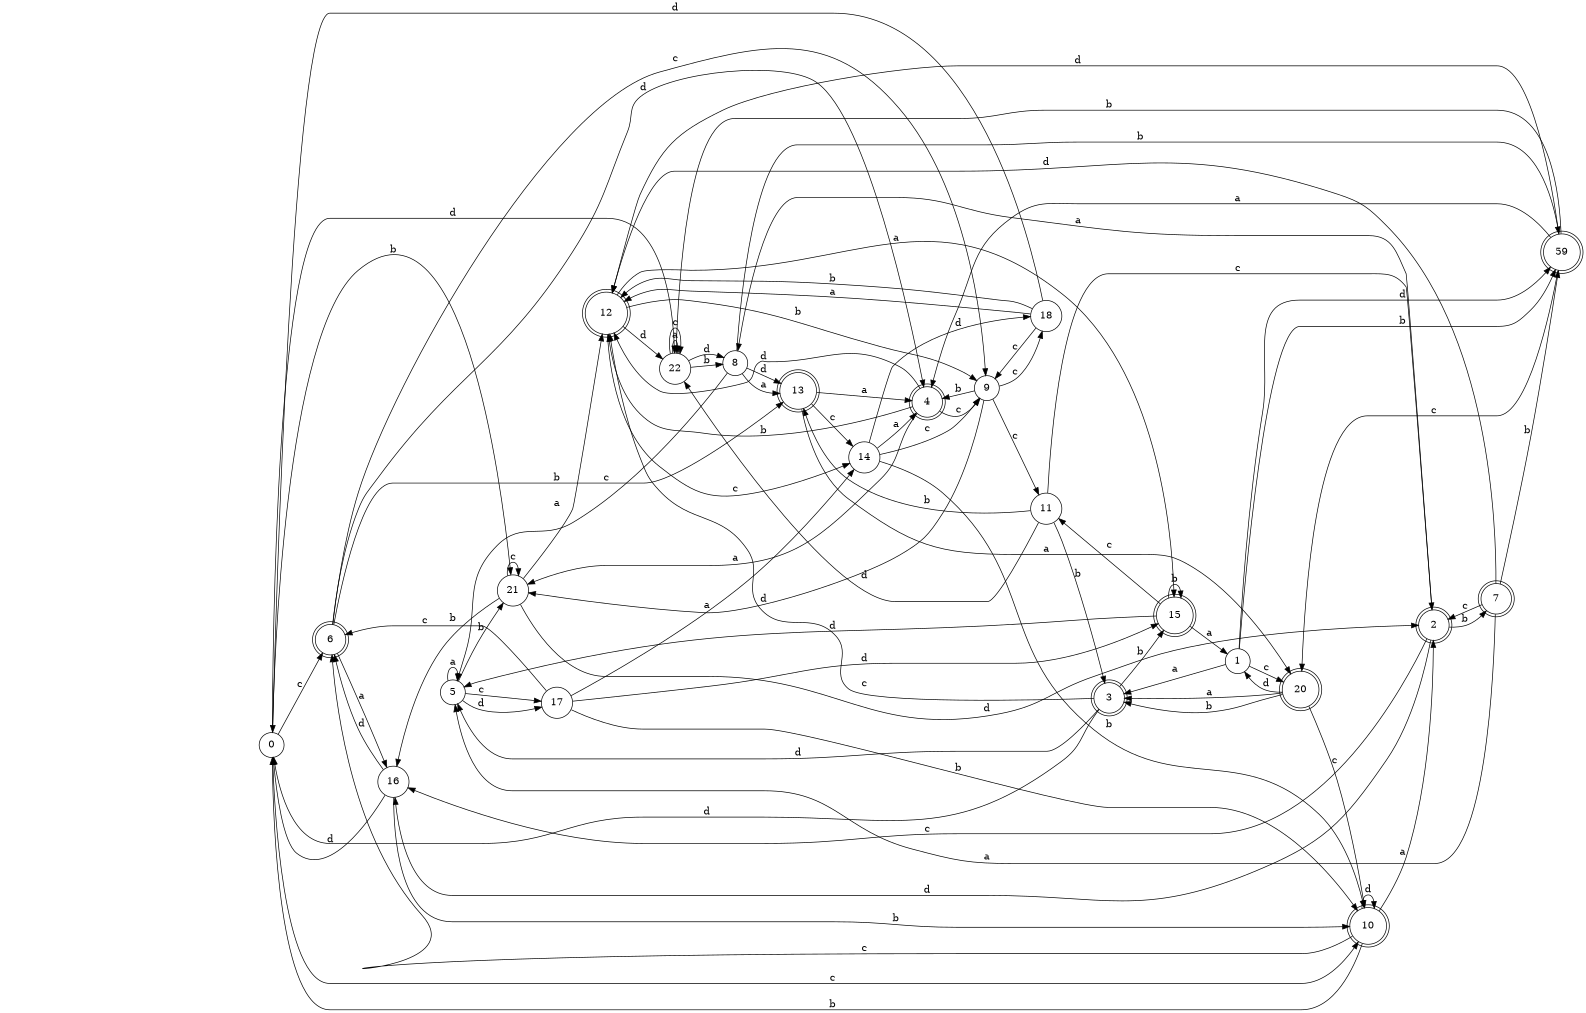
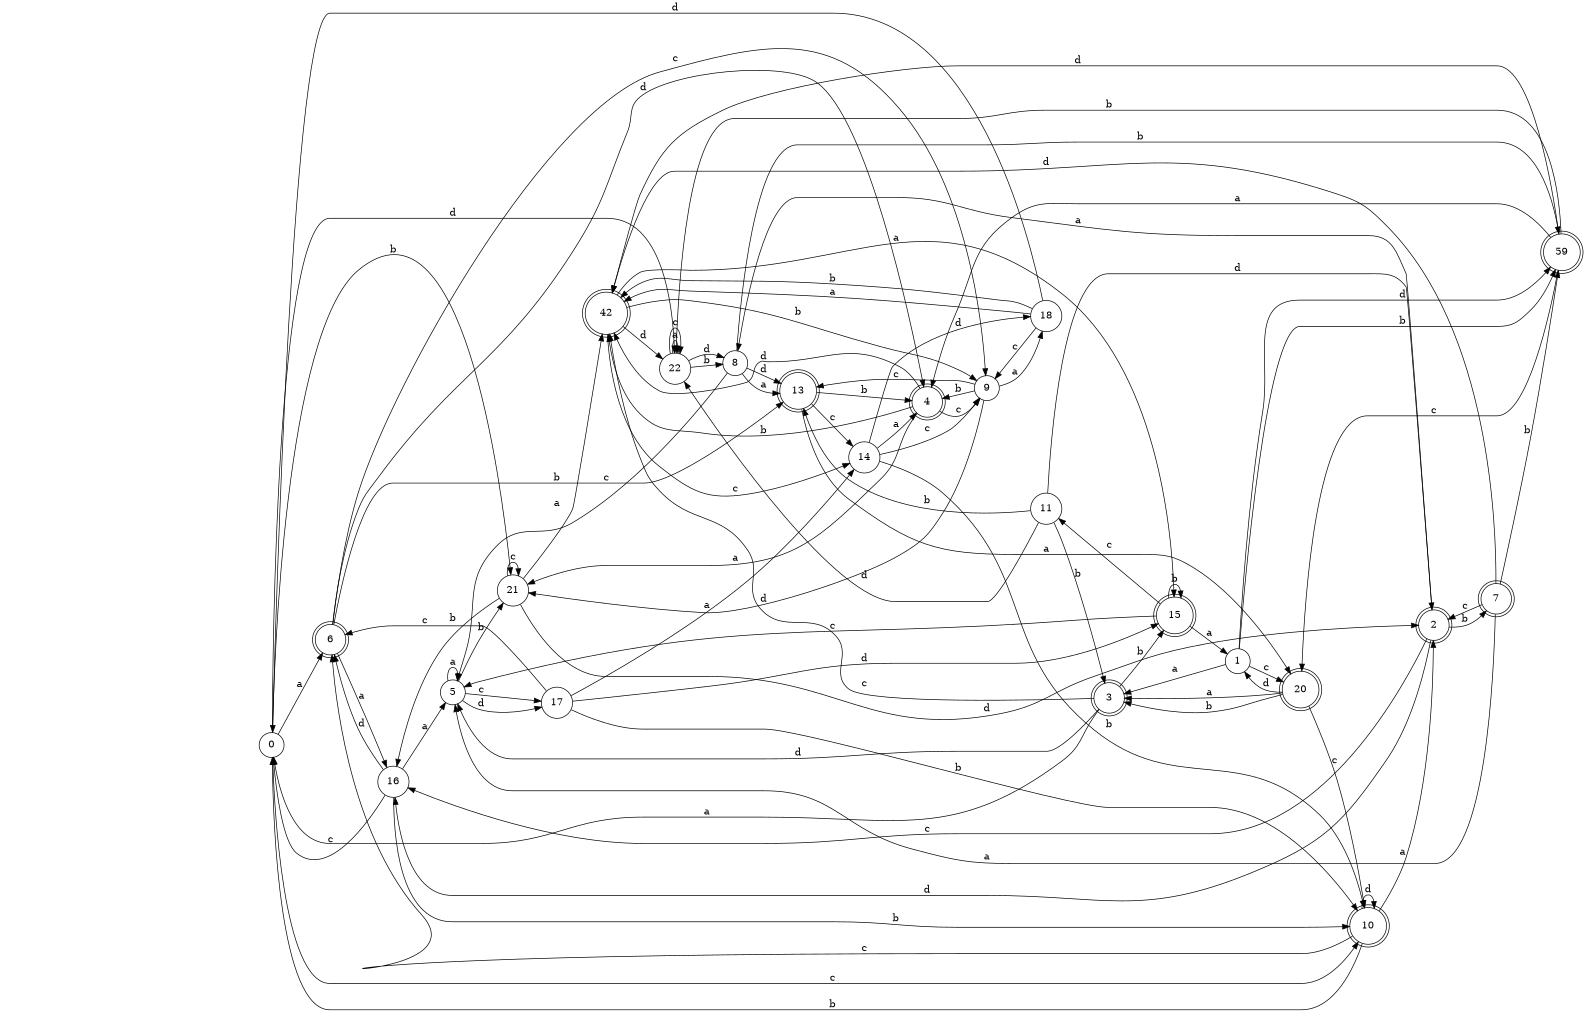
edge "11" -> "2": label "c" -> "d"
node "12": label "12" -> "42"
edge "9" -> "18": label "c" -> "a"
edge "13" -> "4": label "a" -> "b"
edge "9" -> "11": now "9" -> "13"
edge "15" -> "5": label "d" -> "c"
edge "0" -> "6": label "c" -> "a"
edge "16" -> "5": added, label "a"
edge "3" -> "0": label "d" -> "a"
edge "16" -> "0": label "d" -> "c"
